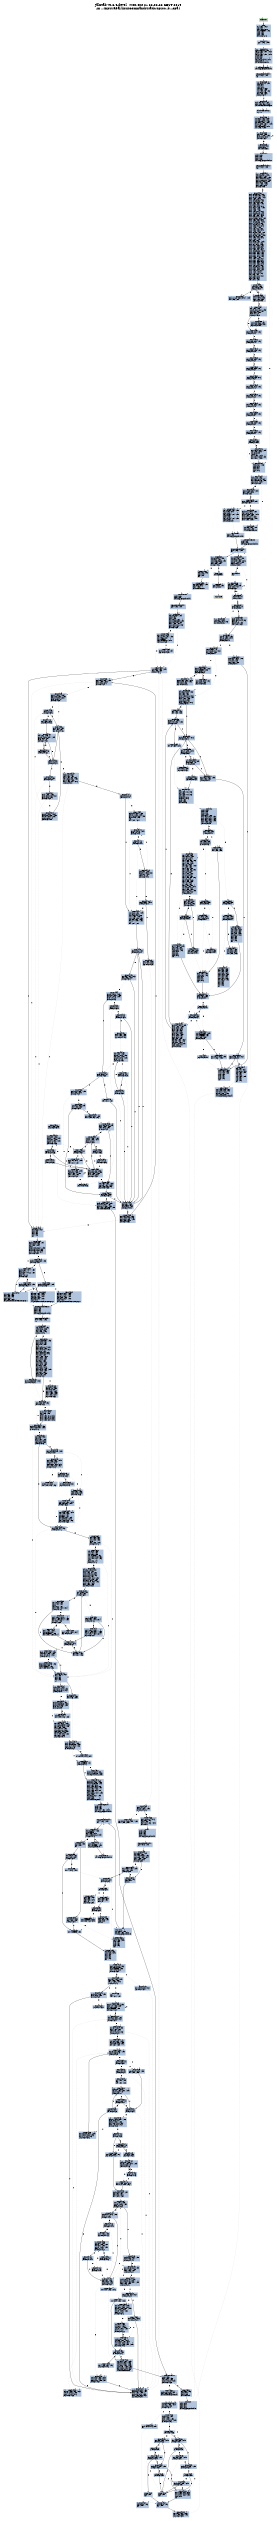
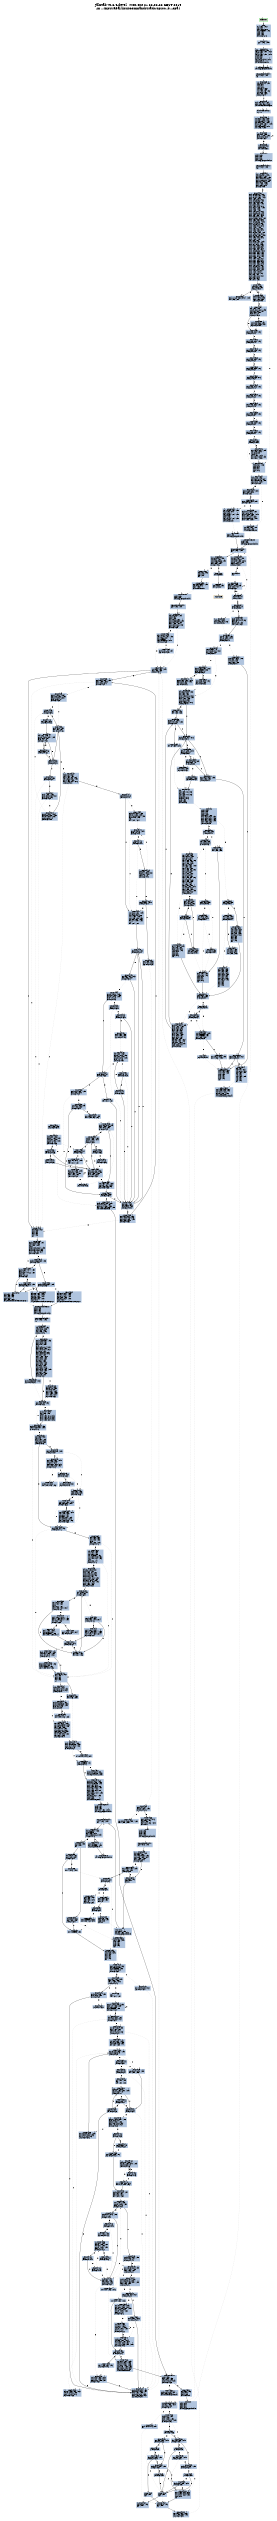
node "0x0807972d xorl %eax, %eax jmp 0x0807973c": removed
edge "0x080792e1 popl %ebx ret" -> "0x08079371 addl $0x18, %esp popl %ebx ret": style dotted -> bold
